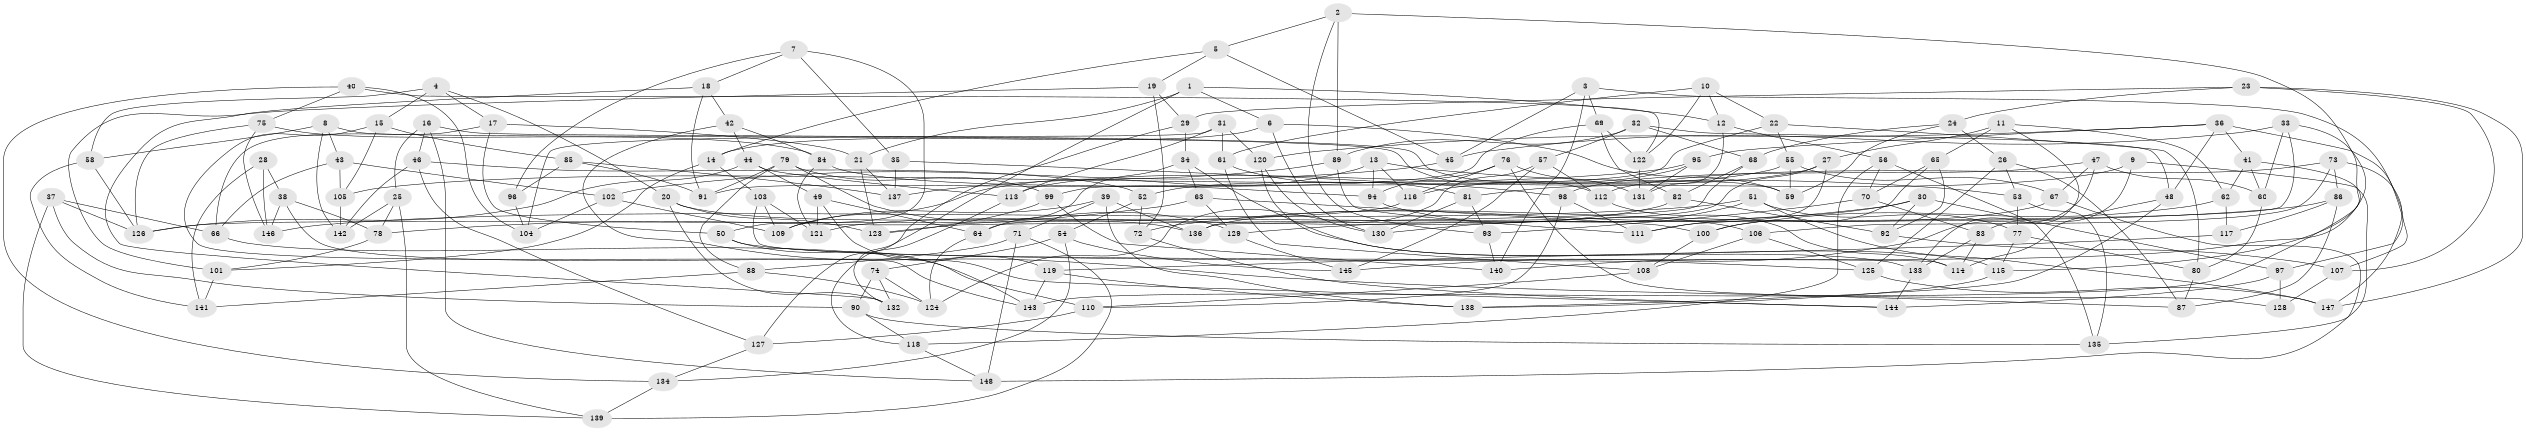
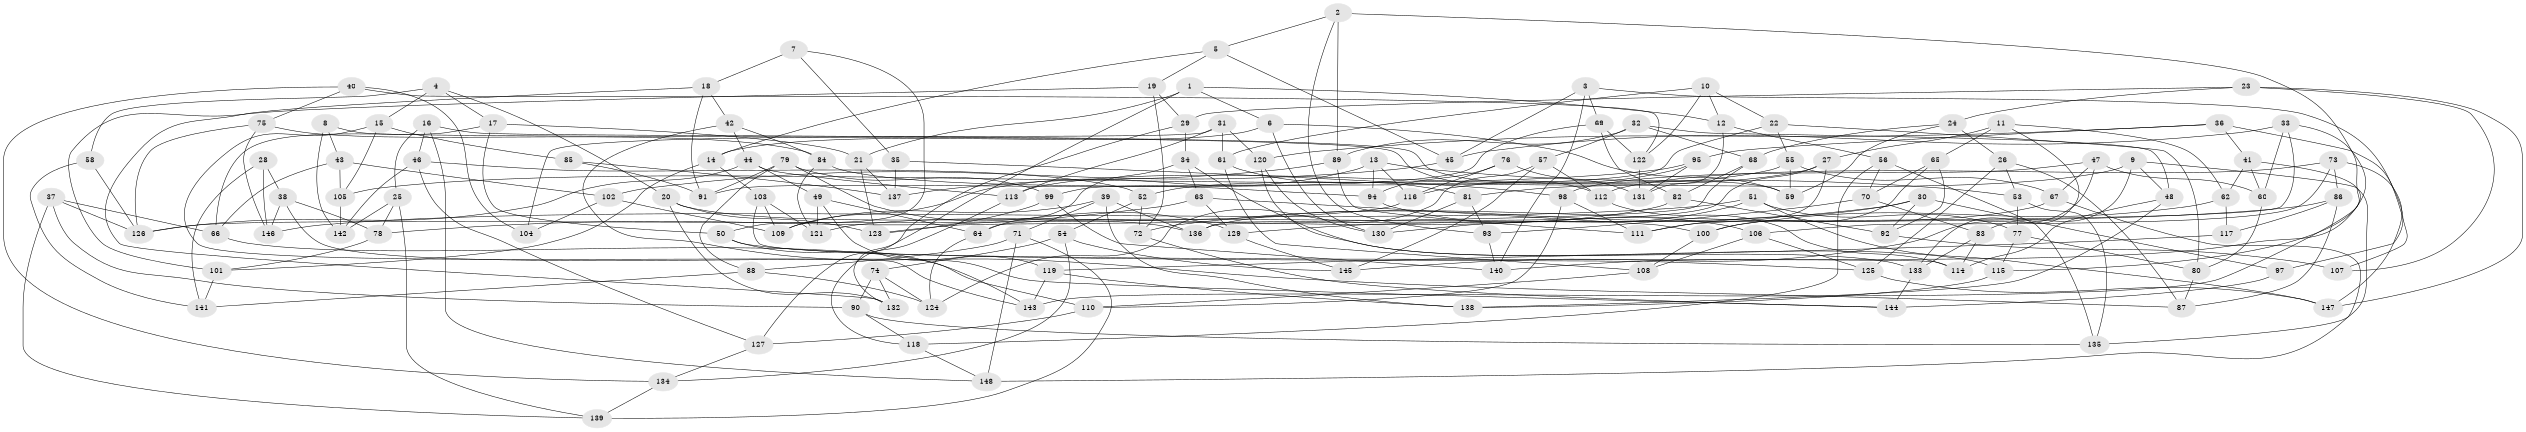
edge "8" -- "58": removed
edge "36" -- "48": now "9" -- "48"
node "96": removed
node "128": removed
